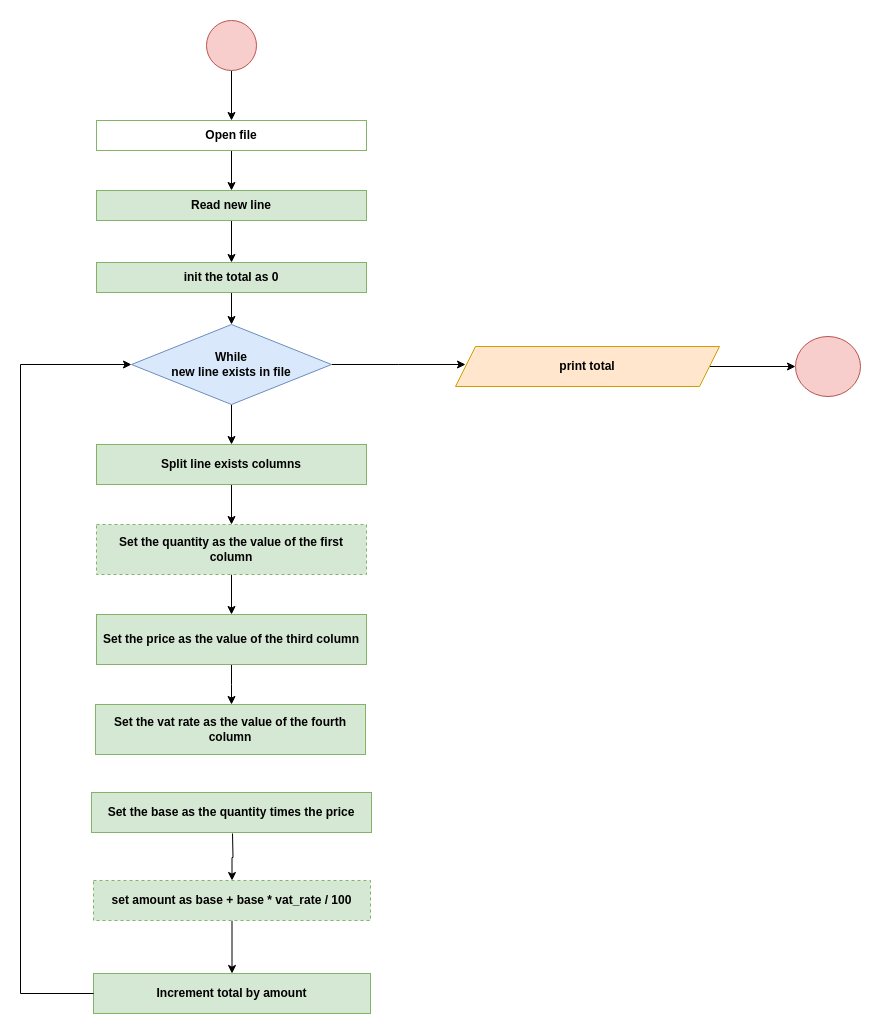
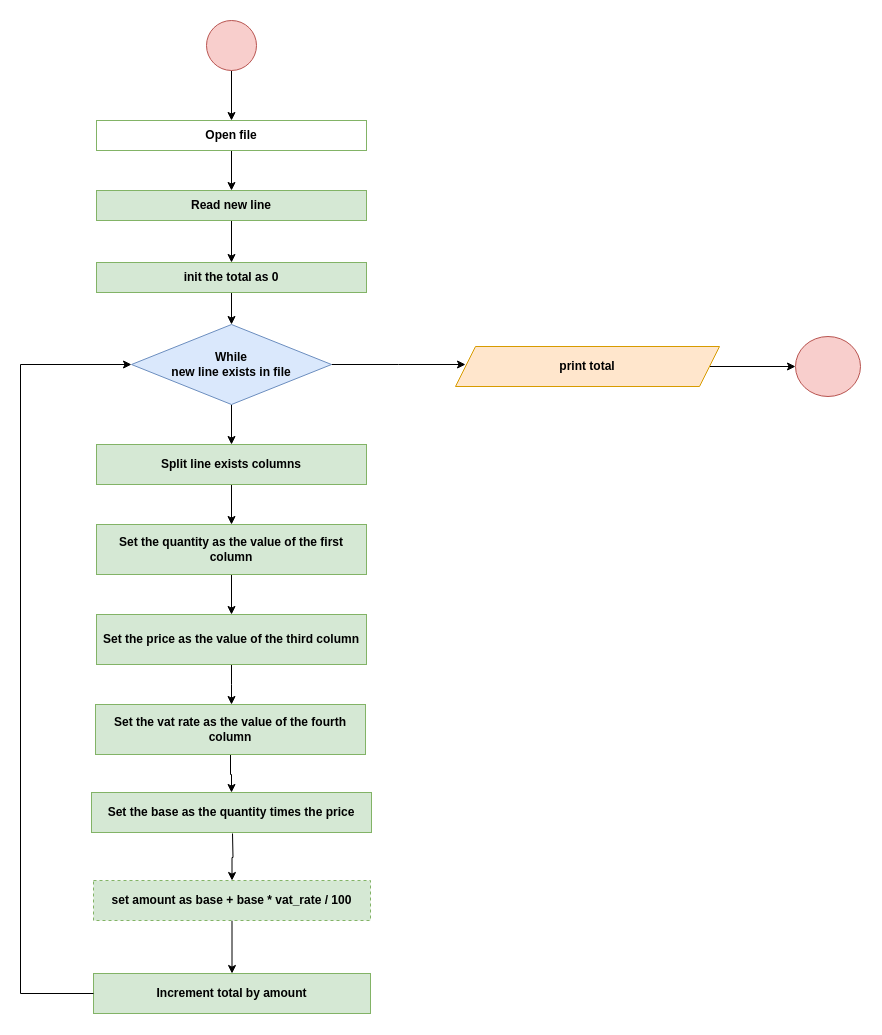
node "Set the quantity as the value of the first column": style dashed -> solid
edge "Set the vat rate as the value of the fourth column" -> "Set the base as the quantity times the price": added
